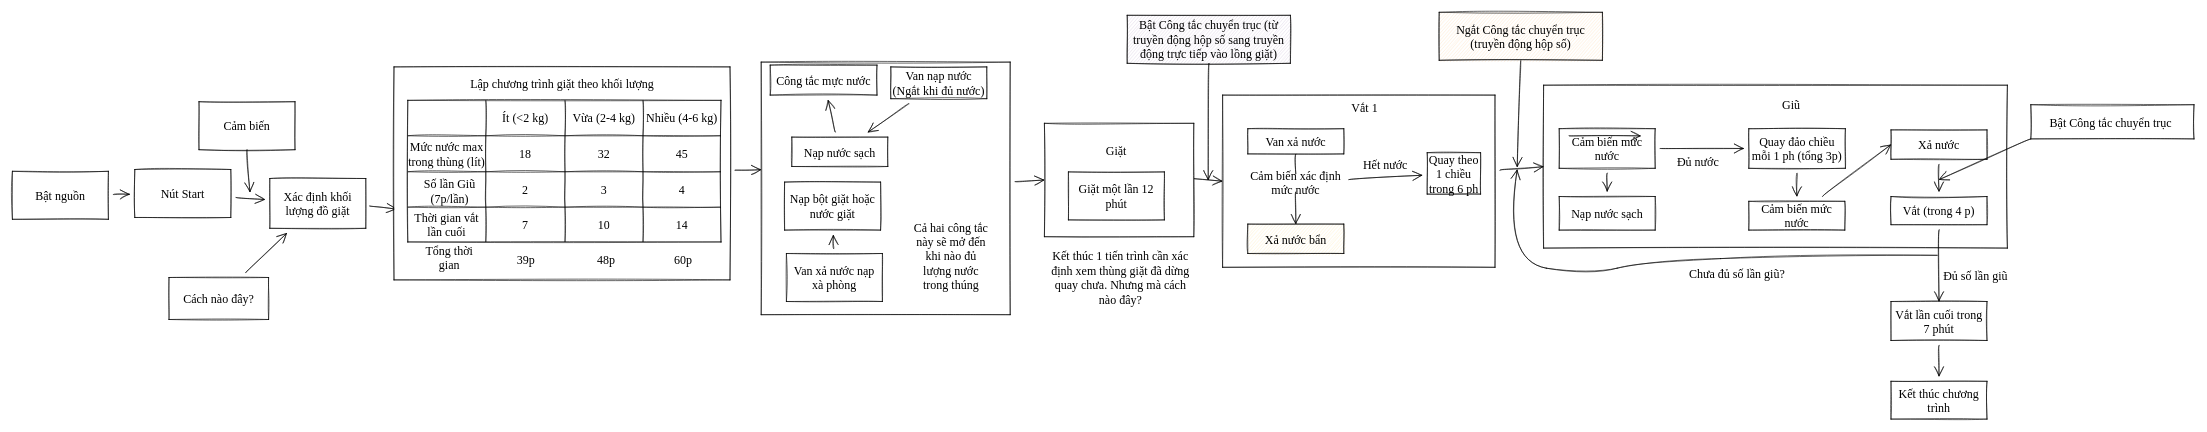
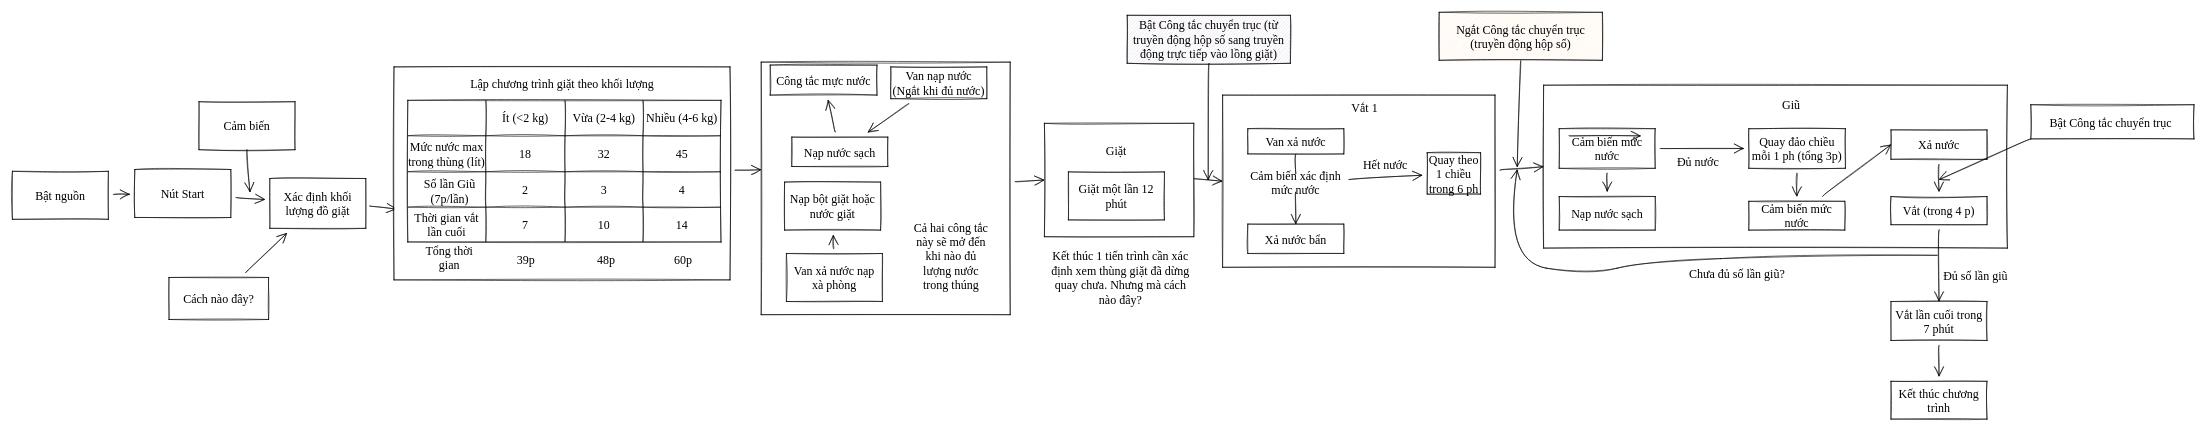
node "Xả nước bẩn": fillcolor #fff2cc -> #ffffff
